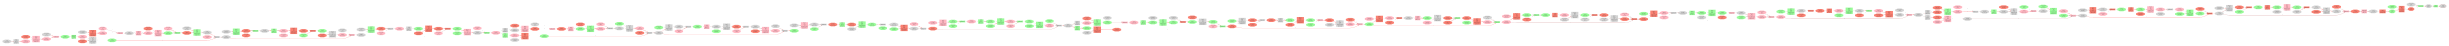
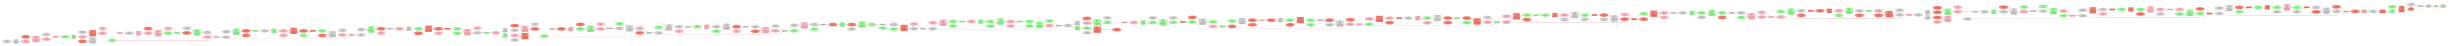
node "Variable111 (1, 28, 28, 512) Order=[N, H, W, C]": fillcolor salmon -> lightgrey
